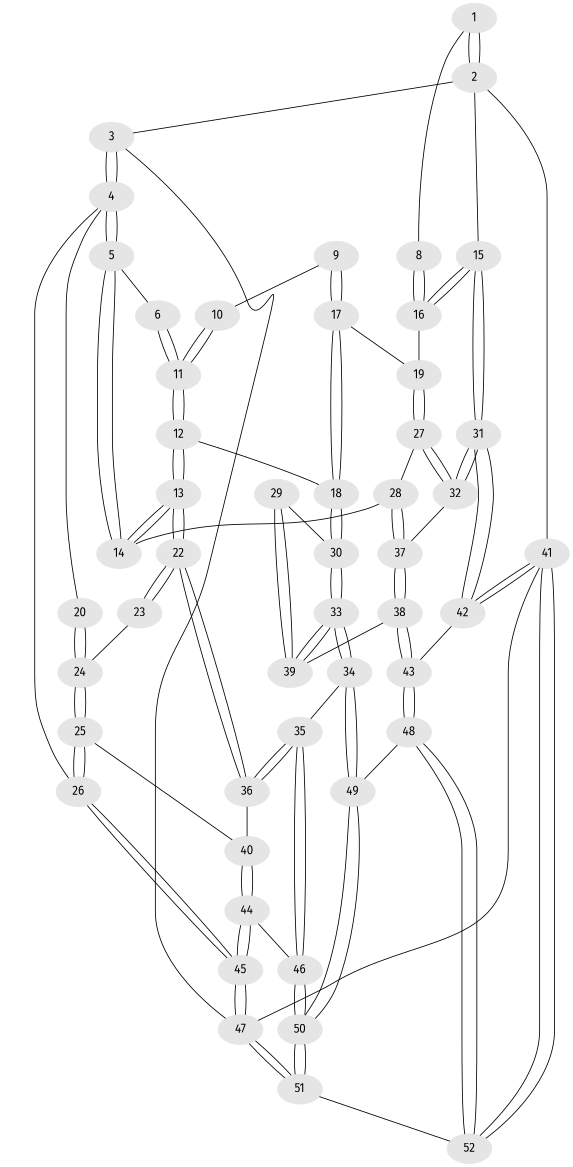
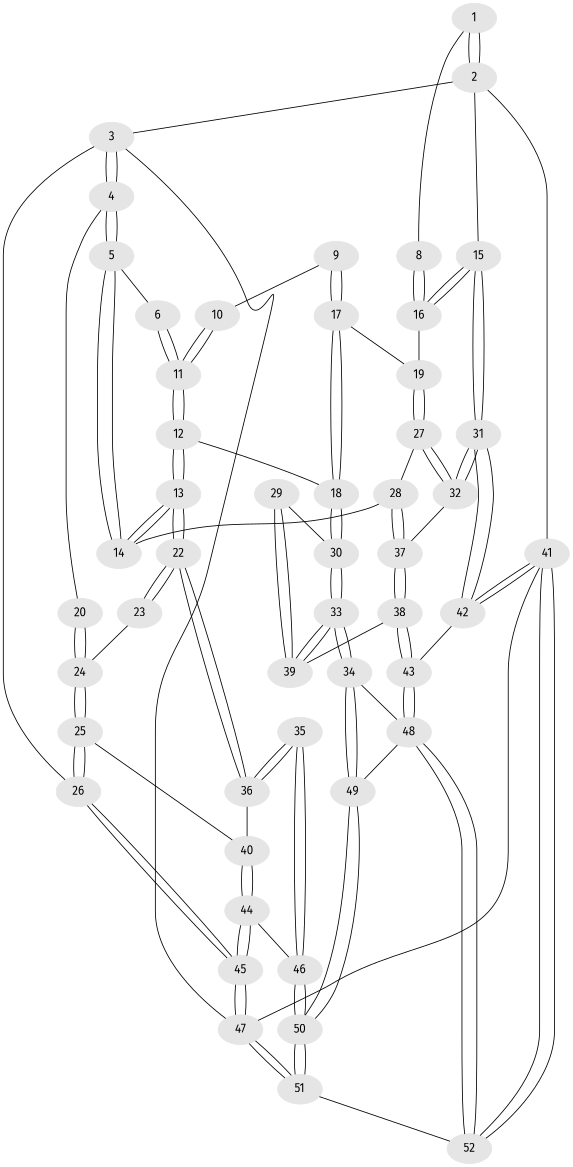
edge "4" -- "26": now "3" -- "26"
edge "34" -- "35": now "34" -- "48"
